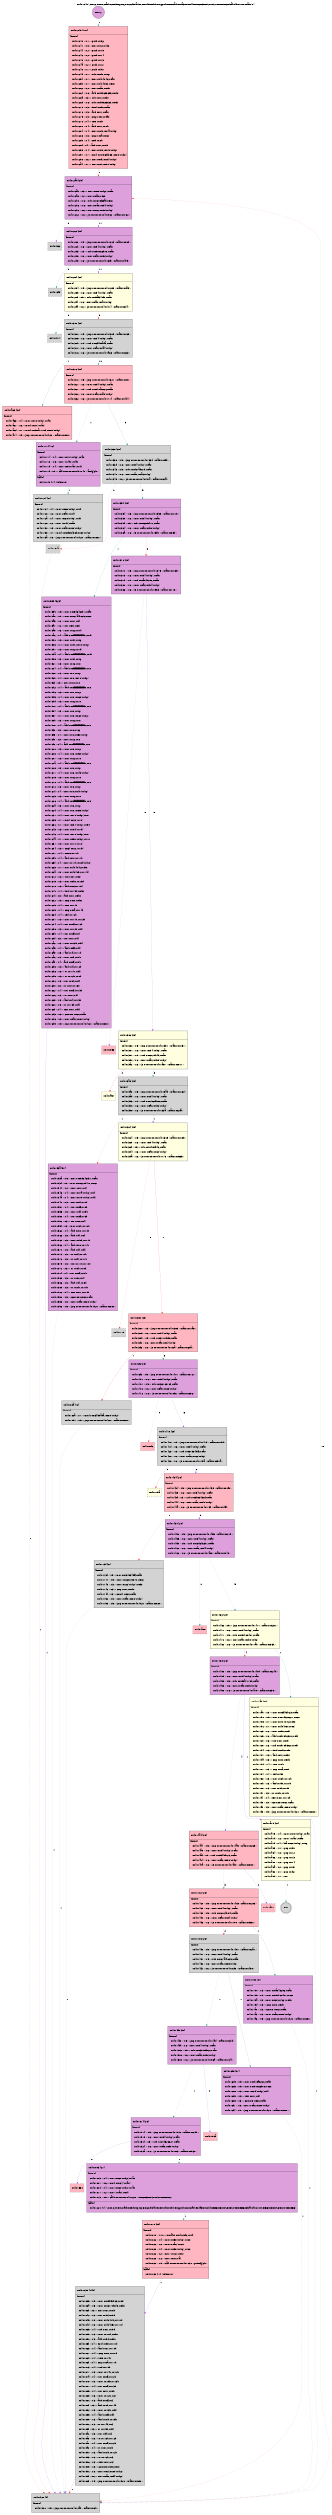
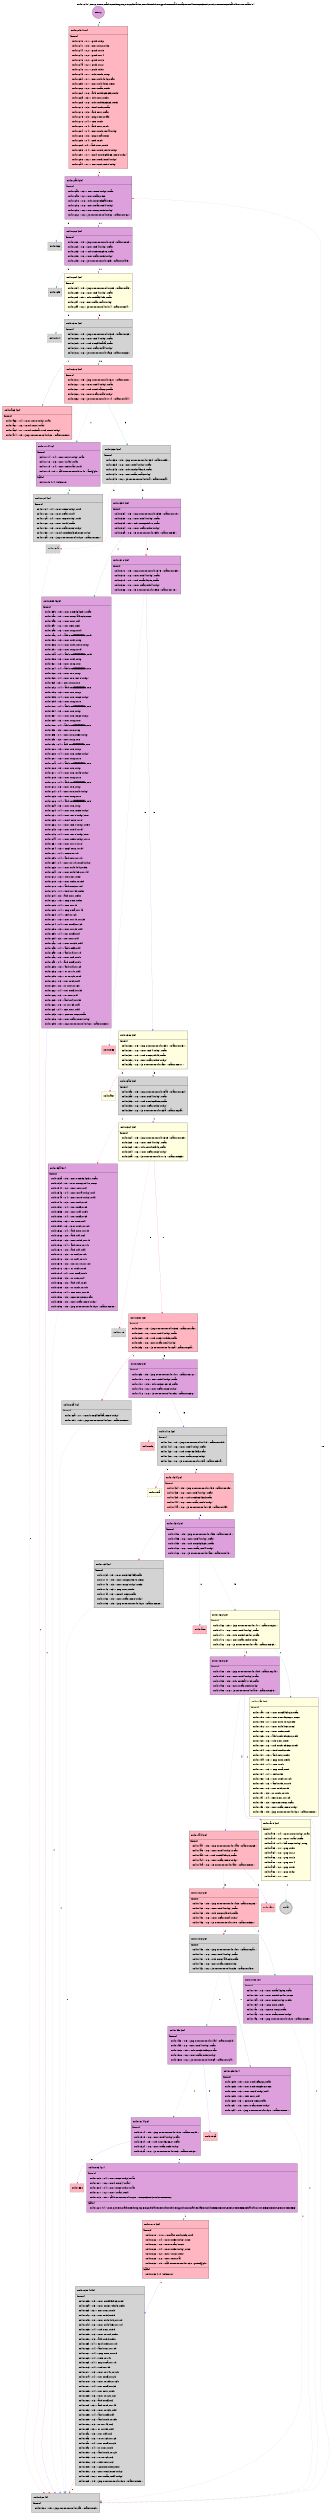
node "Exit": label "Exit" -> "Final"
